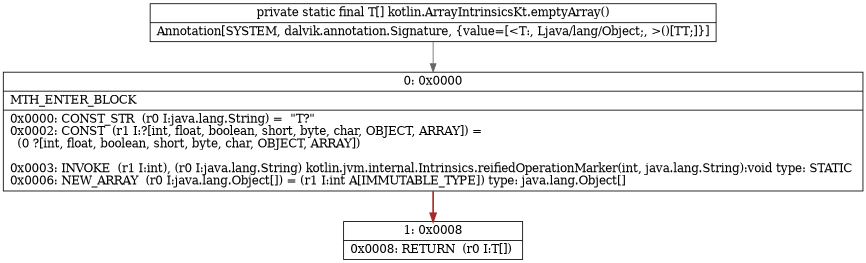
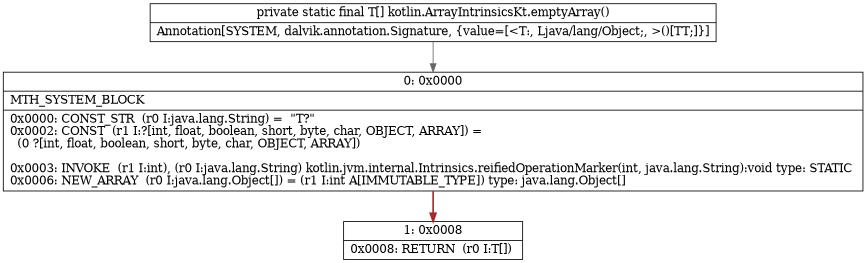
node "0: 0x0000": text "MTH_ENTER_BLOCK" -> "MTH_SYSTEM_BLOCK"
